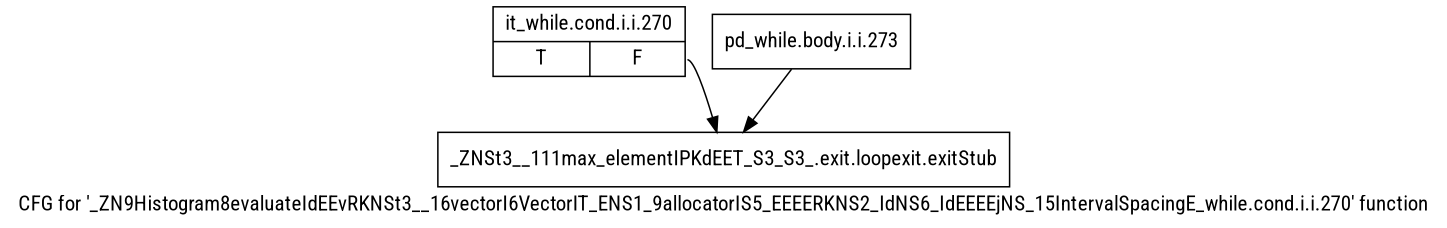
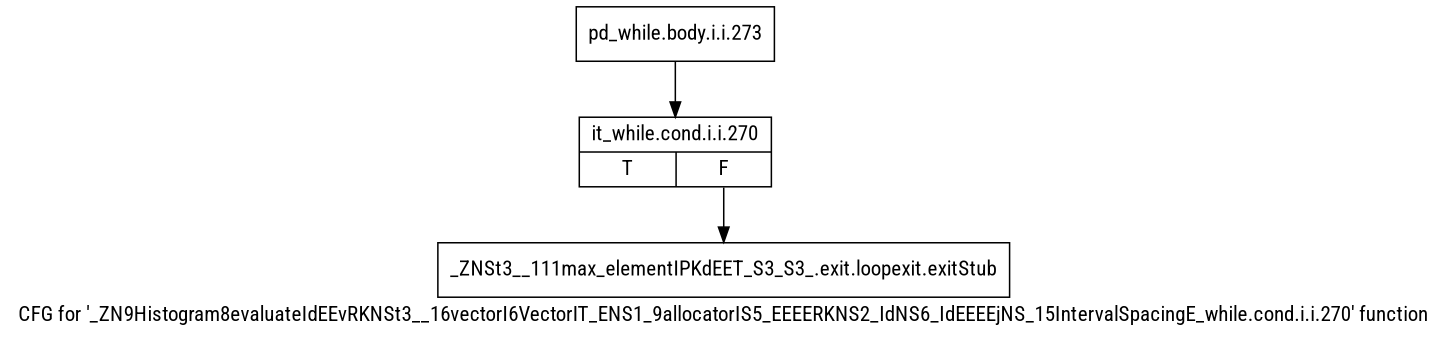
edge "pd_while.body.i.i.273" -> "_ZNSt3__111max_elementIPKdEET_S3_S3_.exit.loopexit.exitStub": now "pd_while.body.i.i.273" -> "it_while.cond.i.i.270"
